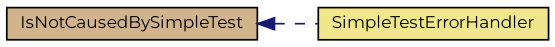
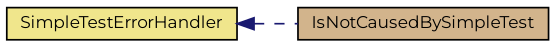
edge "SimpleTestErrorHandler" -> "IsNotCausedBySimpleTest": reversed
